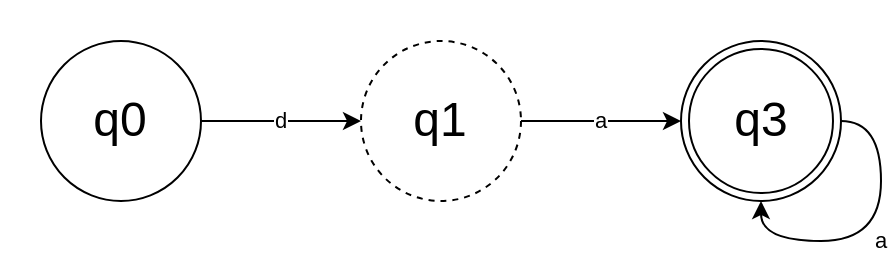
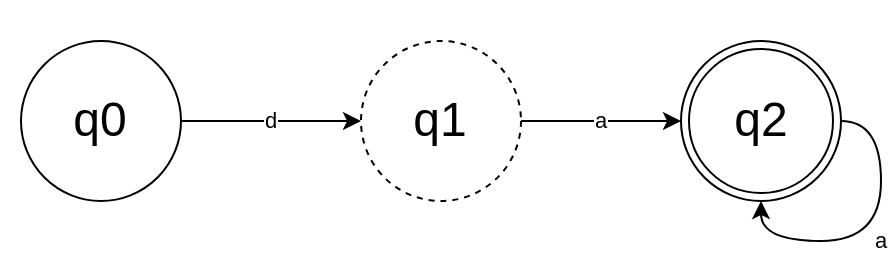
node "q0": moved (121, 121) -> (101, 121)
node "q3": label "q3" -> "q2"
